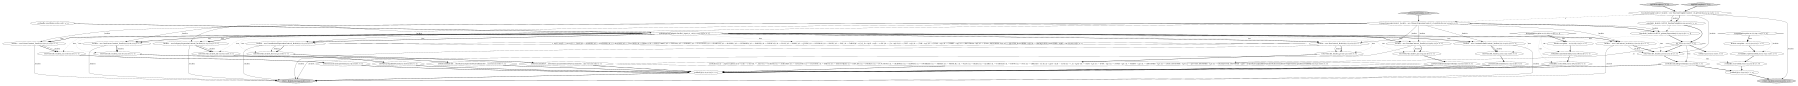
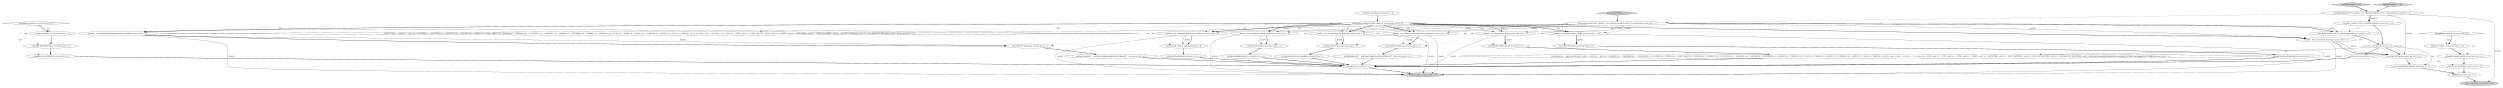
edge "RecognitionException re@@@49@@@['1', '1', '0']" -> "_errHandler.reportError(this,re)@@@51@@@['1', '1', '0']": label "_localctx" -> "true"
edge "{setState(556)castExpression()}@@@12@@@['1', '1', '1']" -> "{exitRule()}@@@91@@@['0', '0', '1']": now "setState(575)@@@7@@@['0', '0', '1']" -> "{exitRule()}@@@91@@@['0', '0', '1']"
